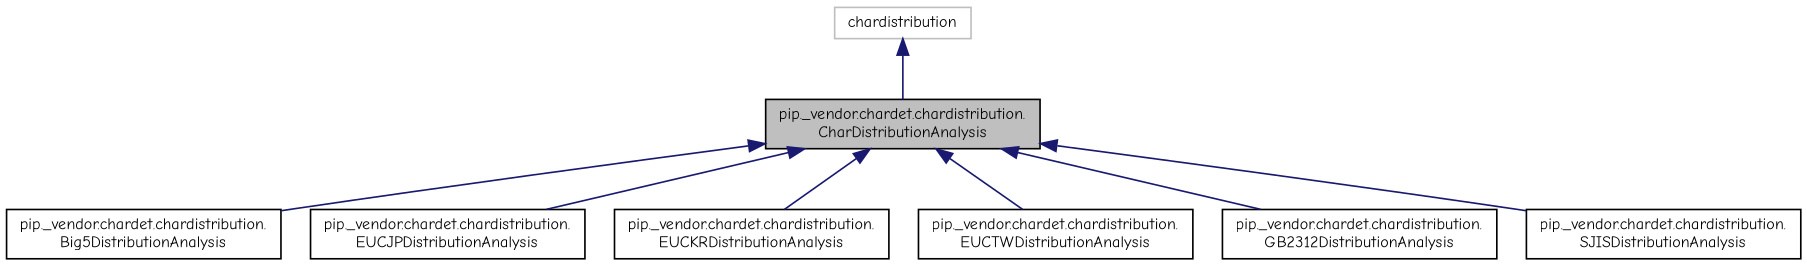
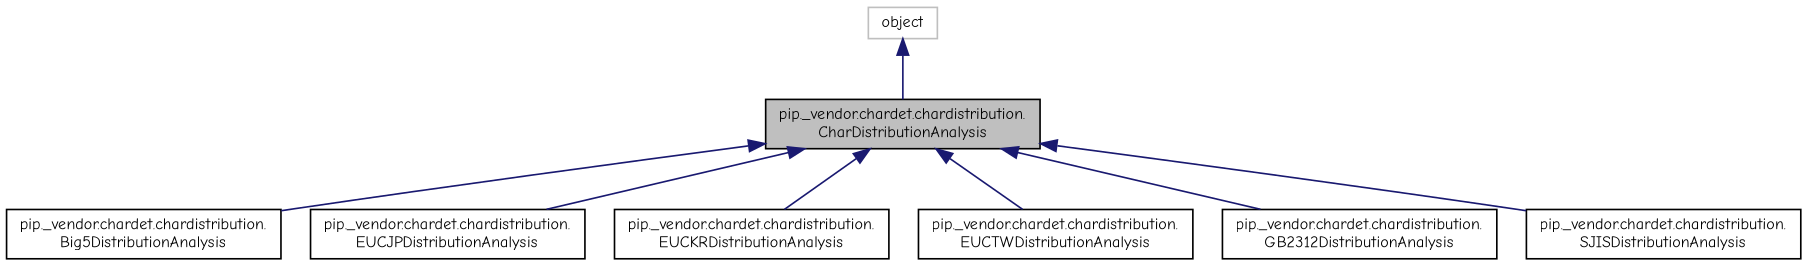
node "chardistribution": label "chardistribution" -> "object"
